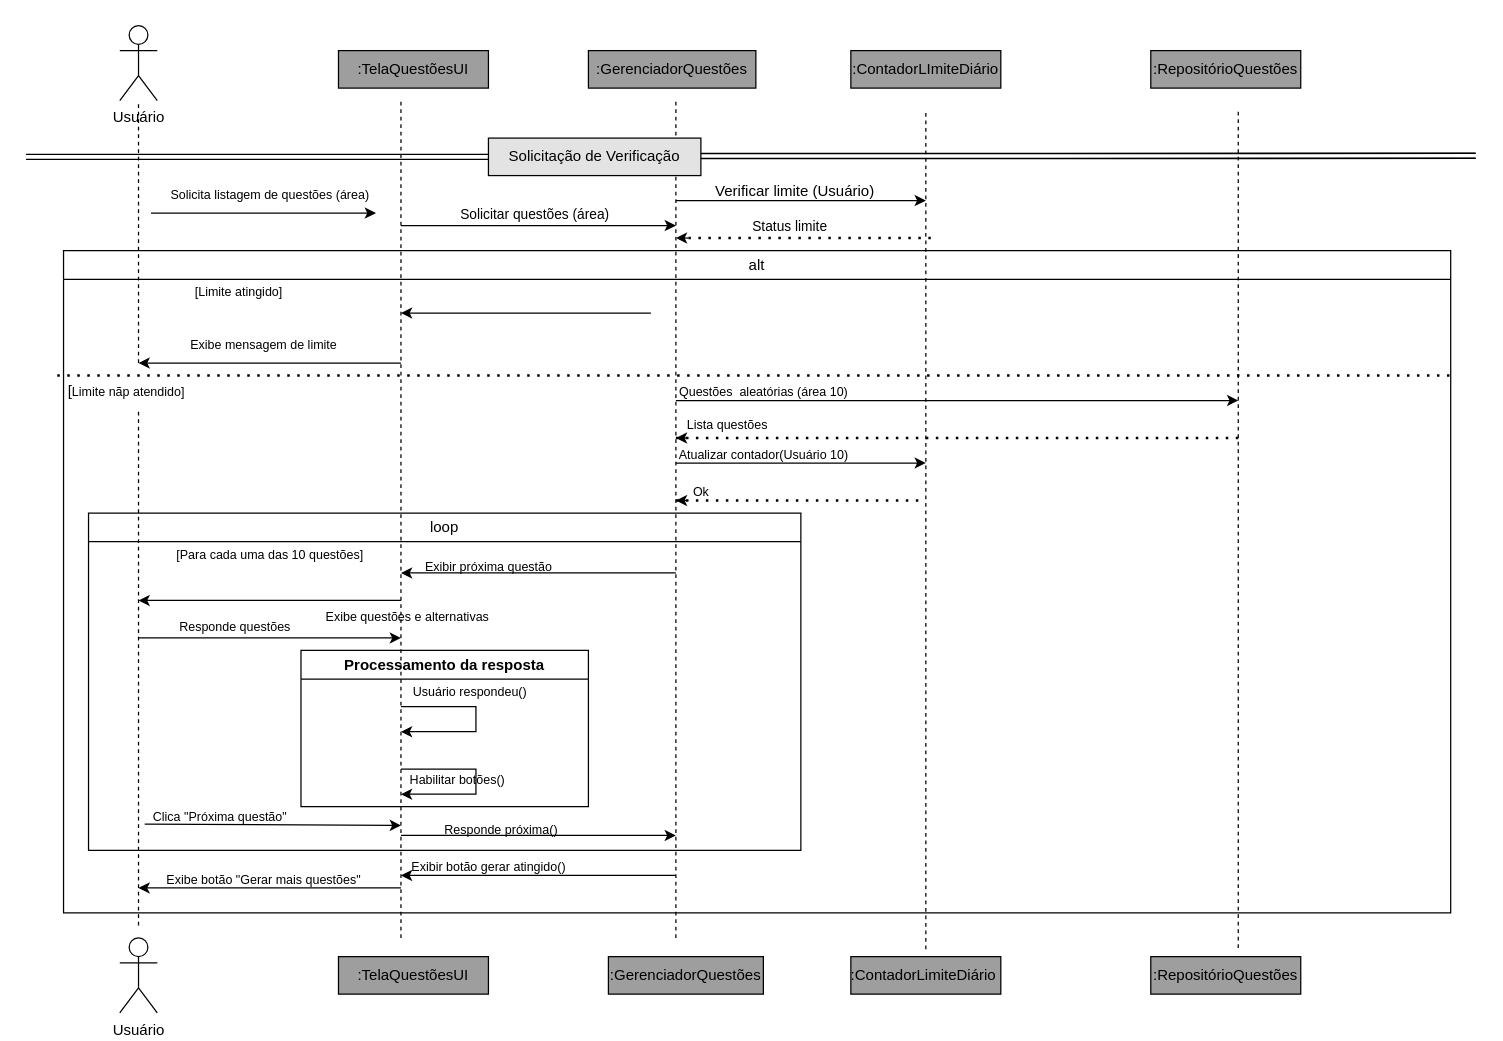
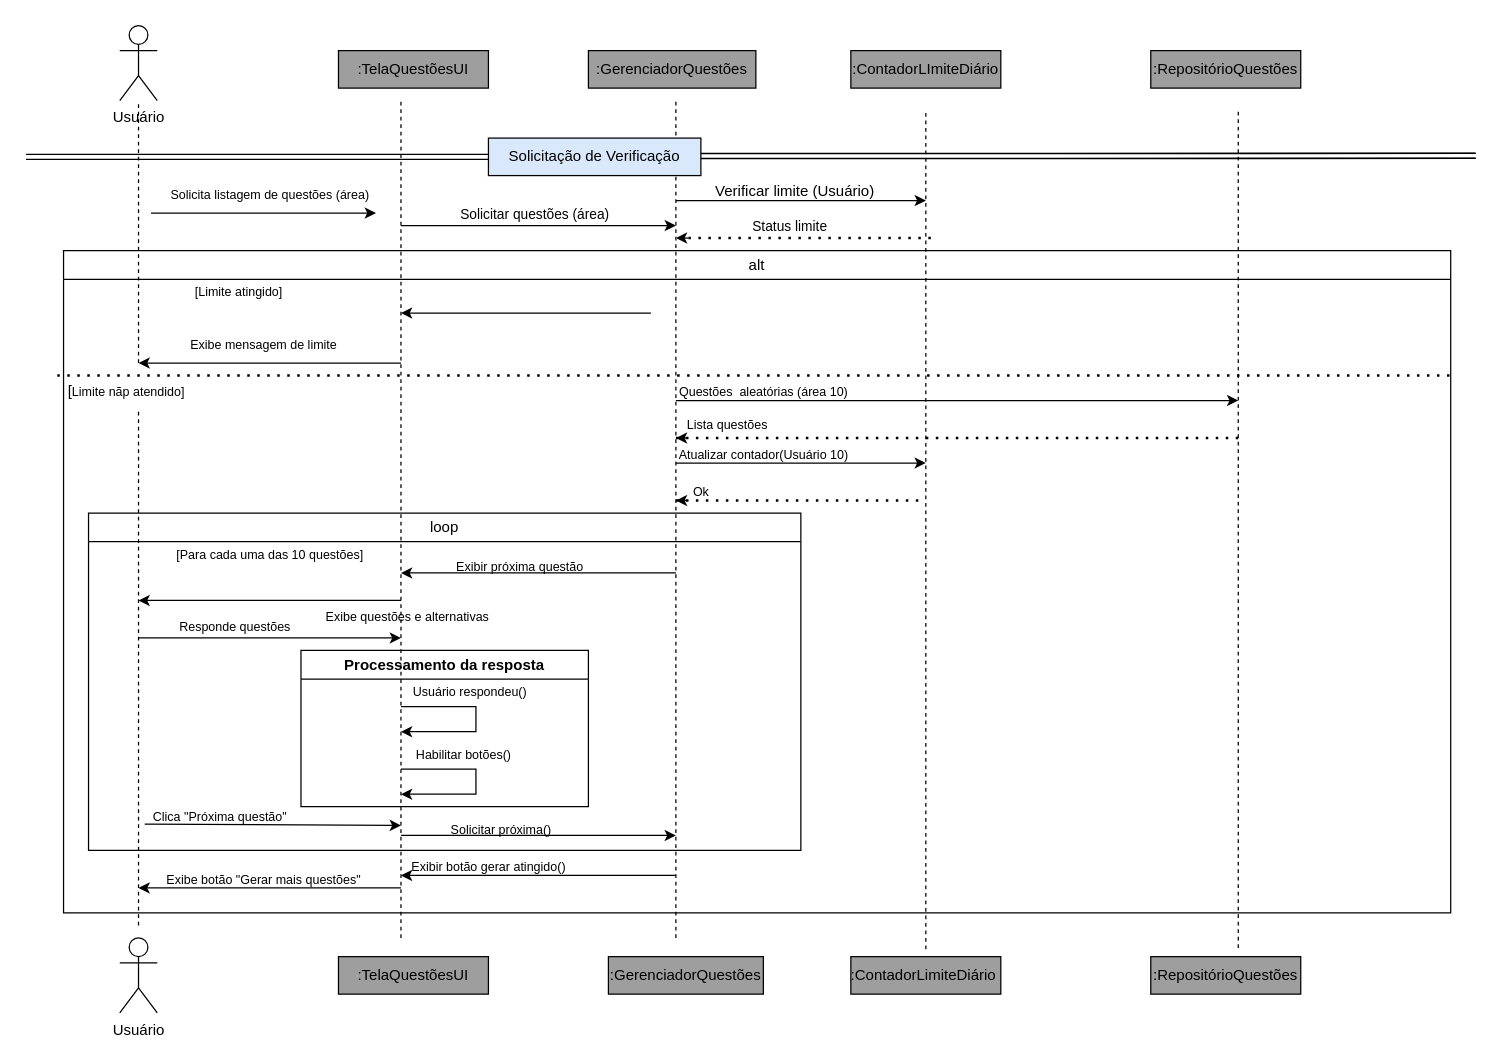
node "Solicitação de Verificação": fillcolor #e3e3e3 -> #dae8fc
node "Exibir próxima questão": moved (488, 567) -> (519, 567)
node "Habilitar botões()": moved (457, 779) -> (463, 754)
node "Responde próxima()": label "Responde próxima()" -> "Solicitar próxima()"
